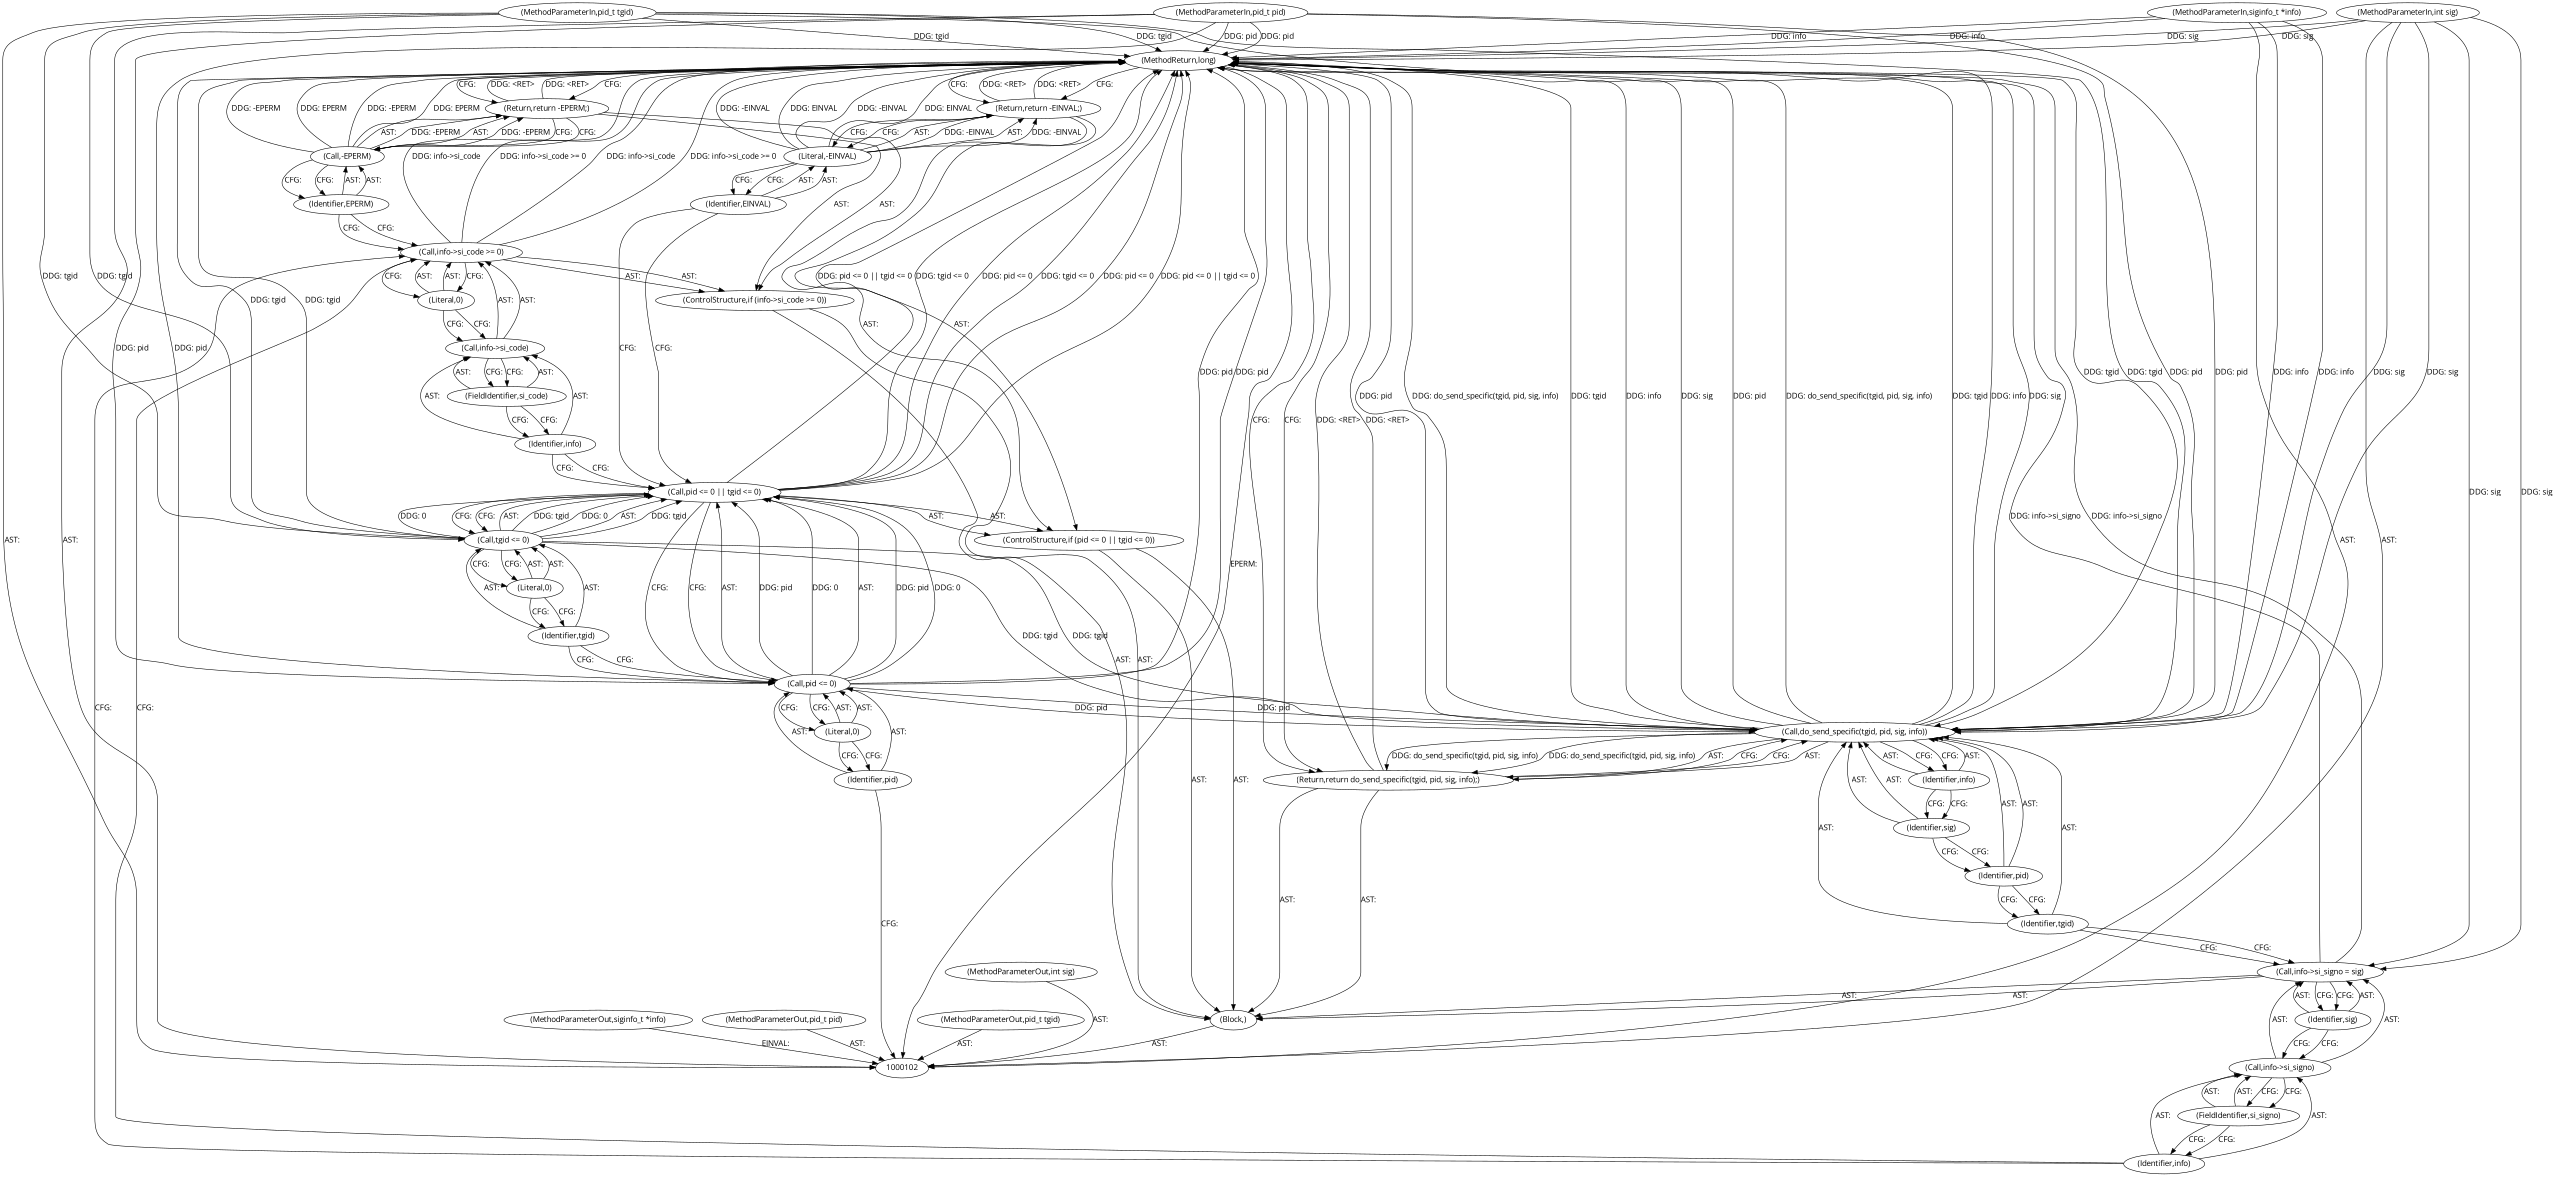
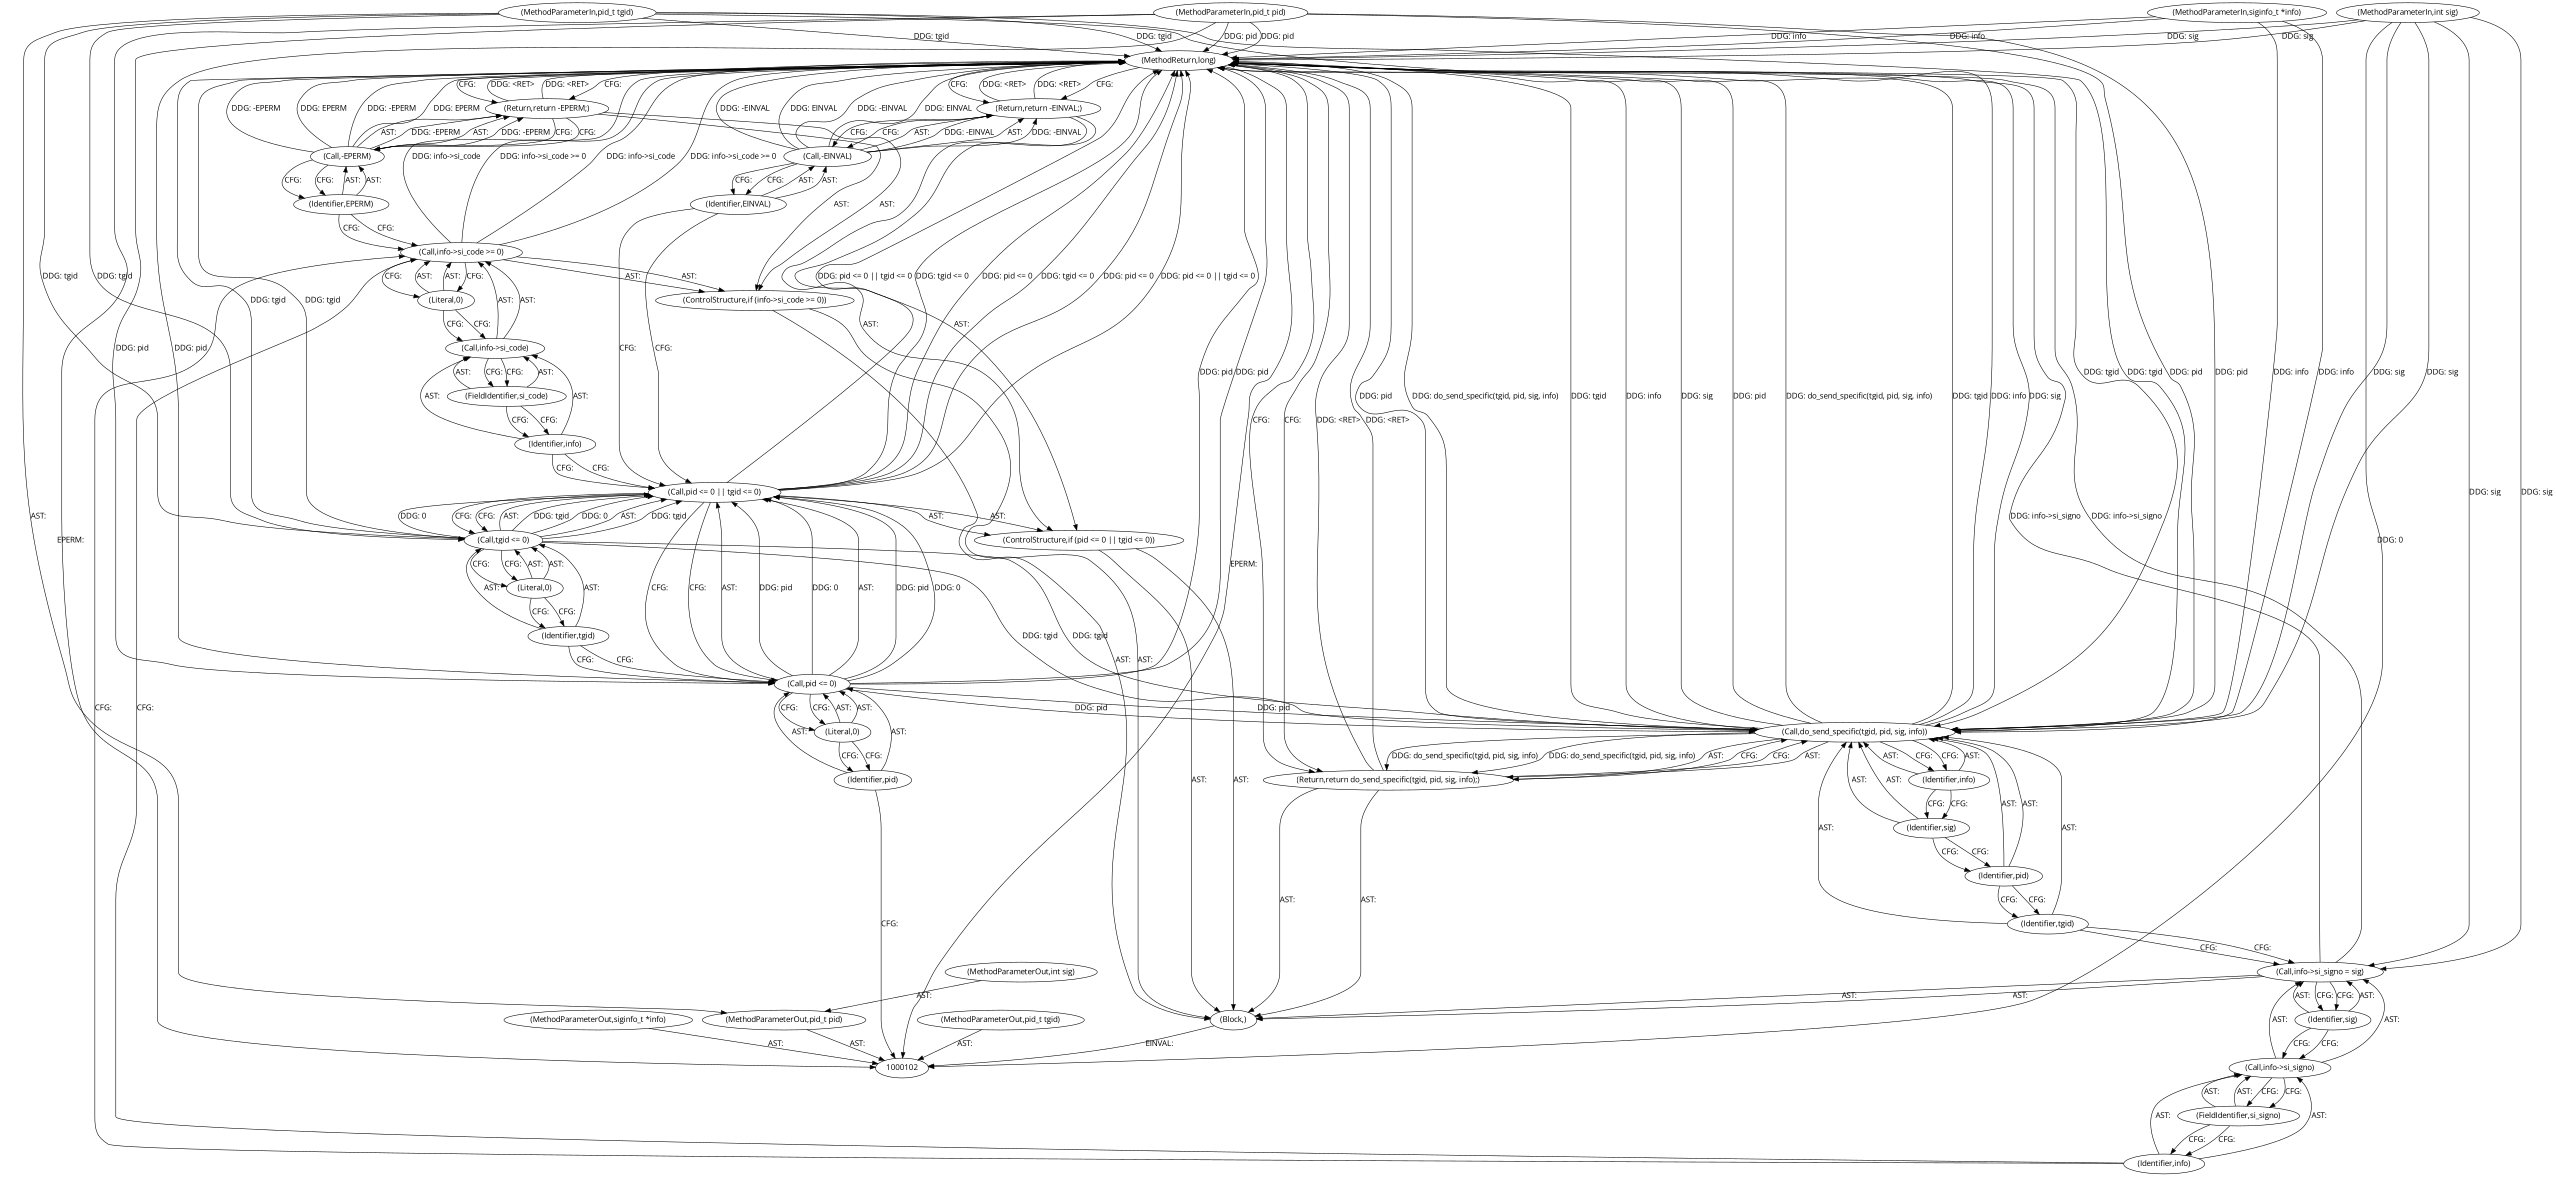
node "(Literal,-EINVAL)": label "(Literal,-EINVAL)" -> "(Call,-EINVAL)"
edge "(MethodParameterIn,pid_t pid)" -> "1000102": label "AST: " -> "EPERM: "
edge "(MethodParameterIn,int sig)" -> "1000102": label "AST: " -> "DDG: 0"
edge "(MethodParameterIn,pid_t tgid)" -> "1000102": now "(MethodParameterIn,pid_t tgid)" -> "(MethodParameterOut,pid_t pid)"
edge "(MethodParameterIn,siginfo_t *info)" -> "1000102": removed, label "AST:"
edge "(MethodParameterOut,siginfo_t *info)" -> "1000102": label "EINVAL: " -> "AST: "
edge "(Block,)" -> "1000102": label "AST: " -> "EINVAL: "
edge "(MethodParameterOut,int sig)" -> "1000102": now "(MethodParameterOut,int sig)" -> "(MethodParameterOut,pid_t pid)"
